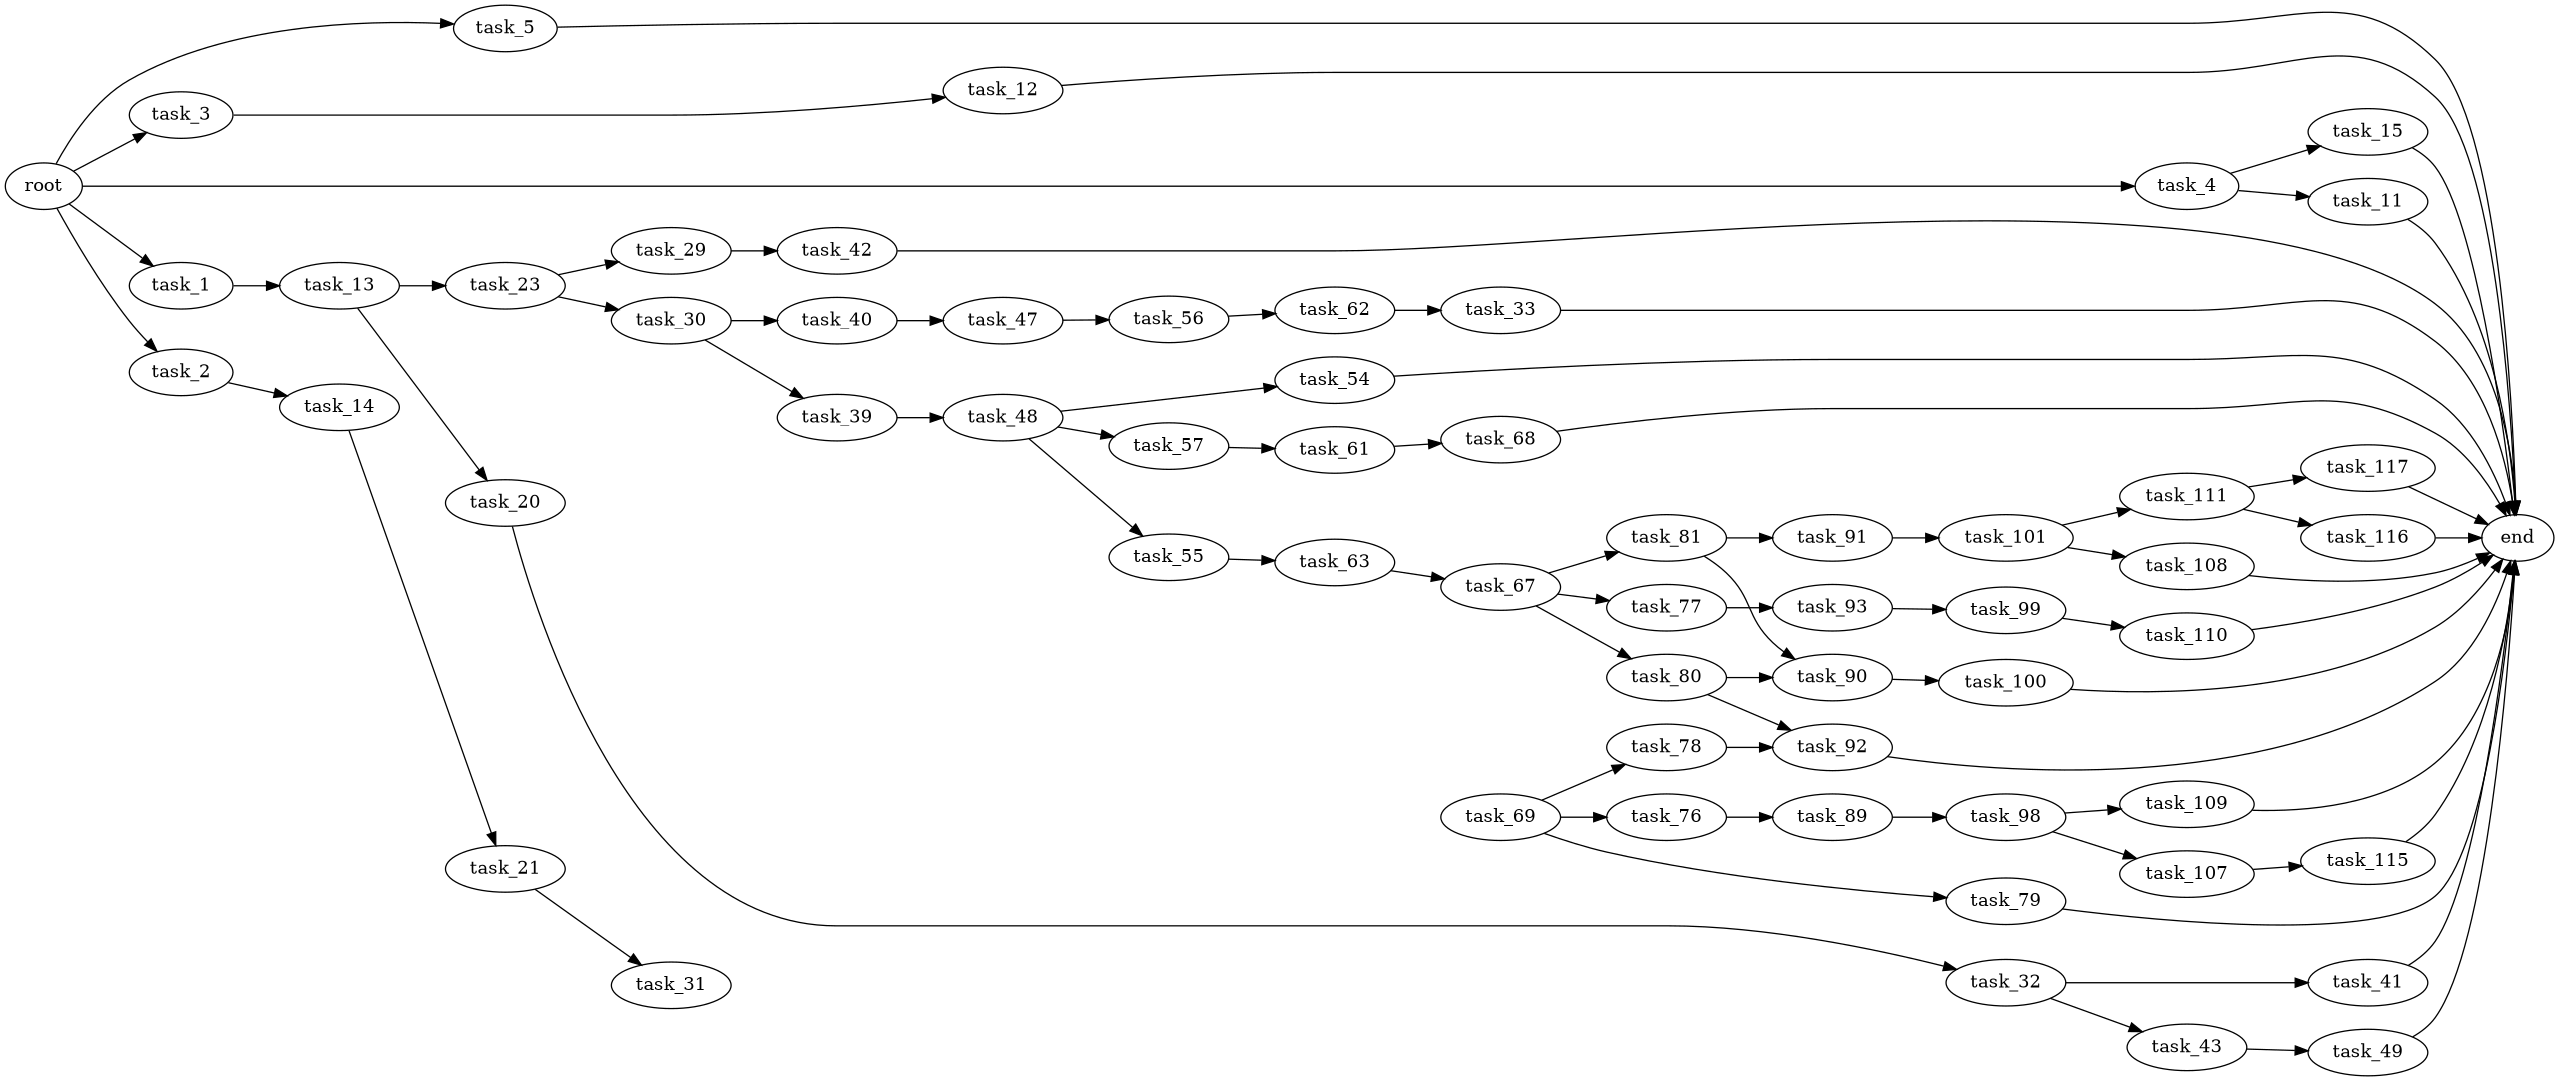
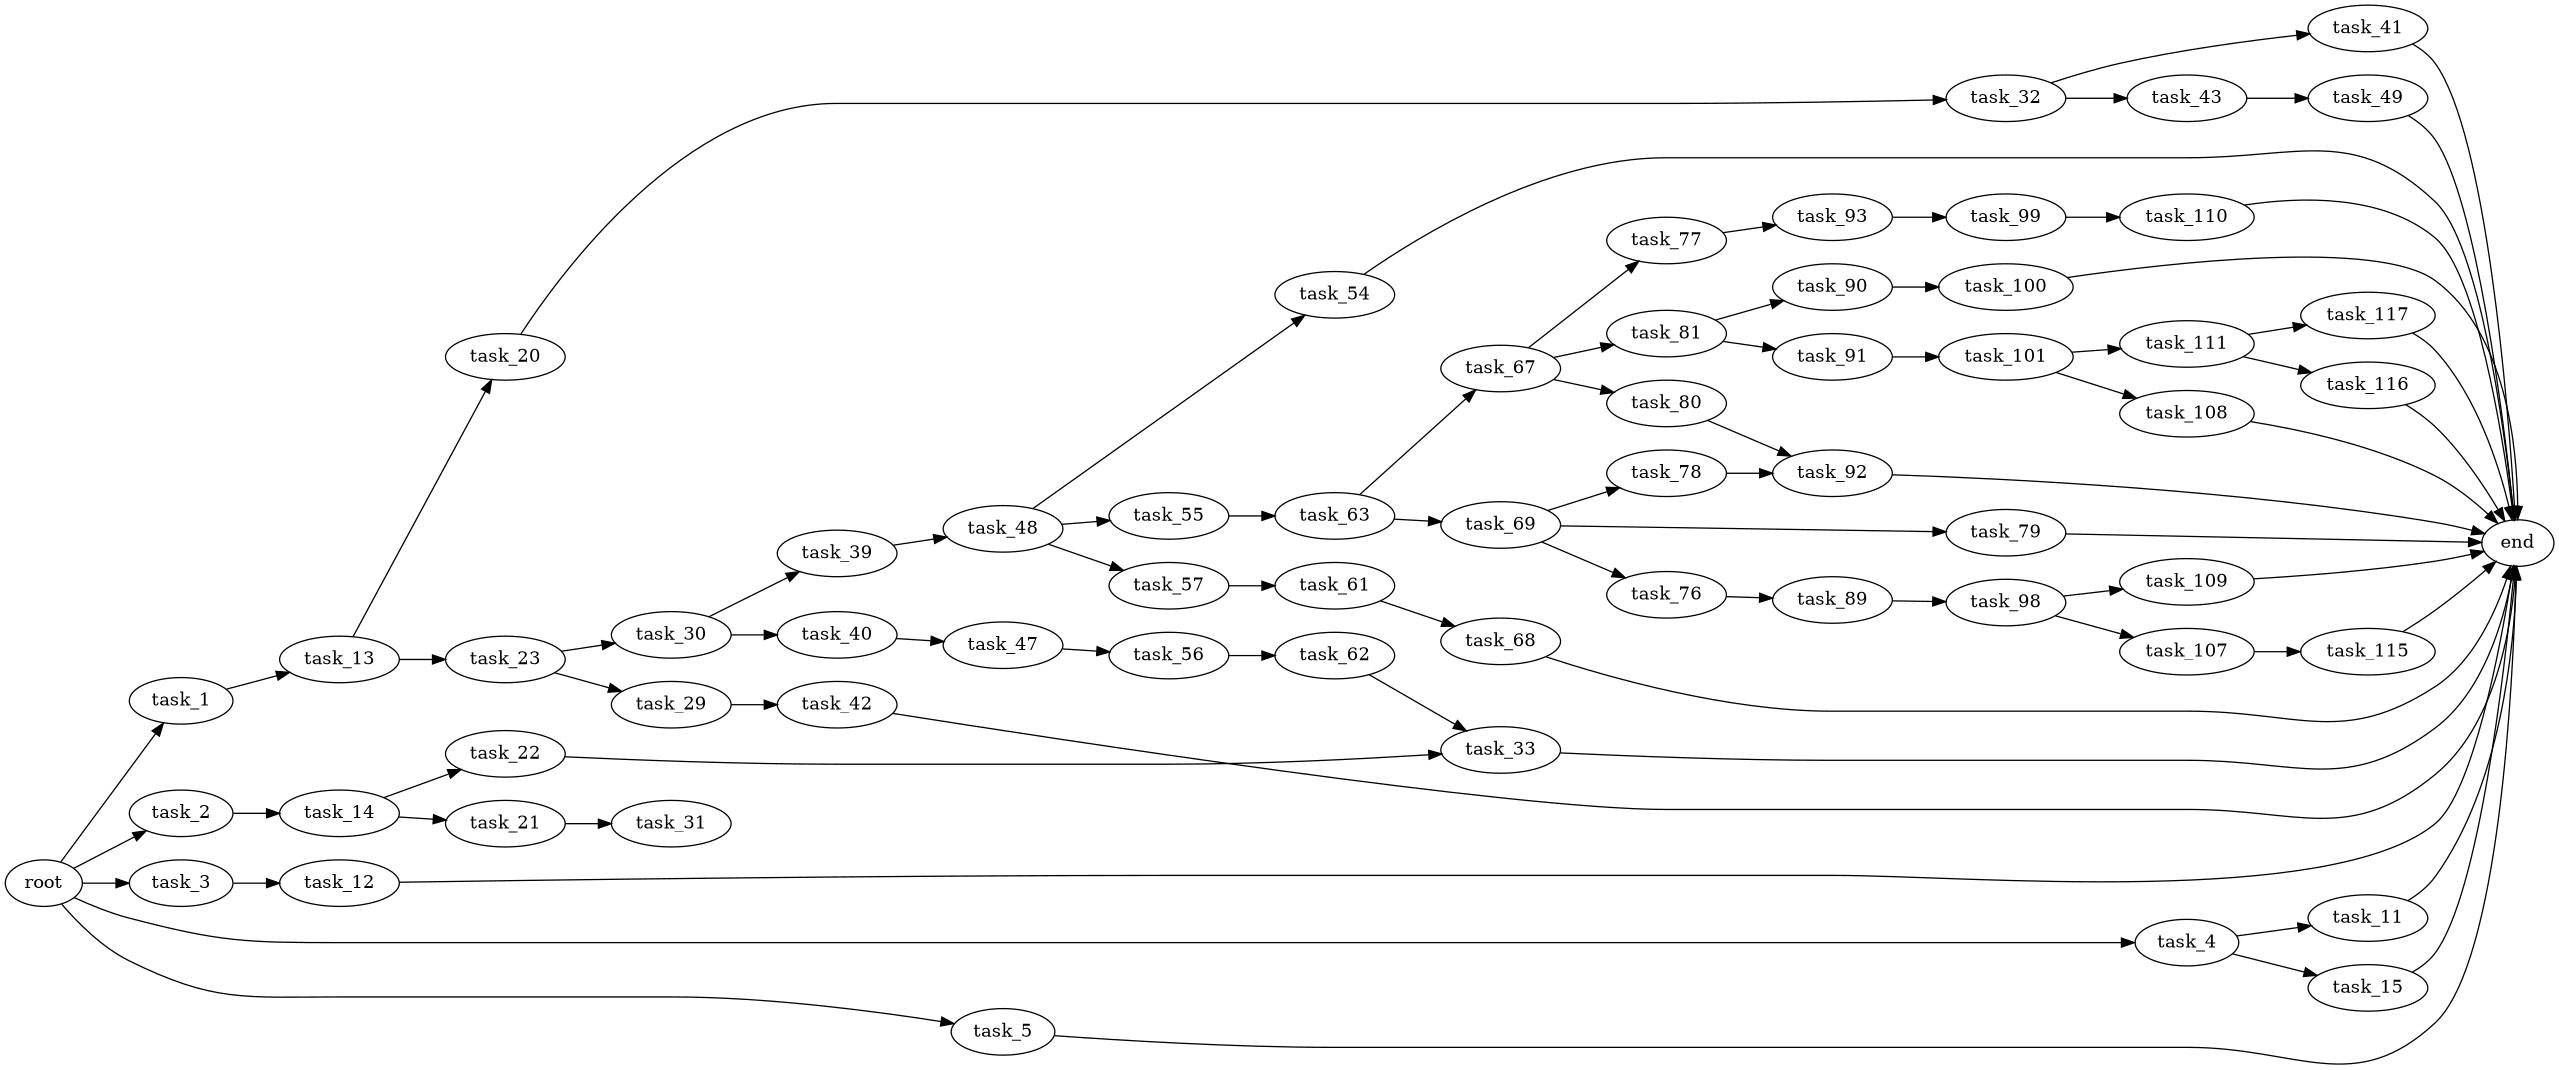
edge "task_63" -> "task_69": added
edge "task_80" -> "task_90": removed
node "task_22": added
